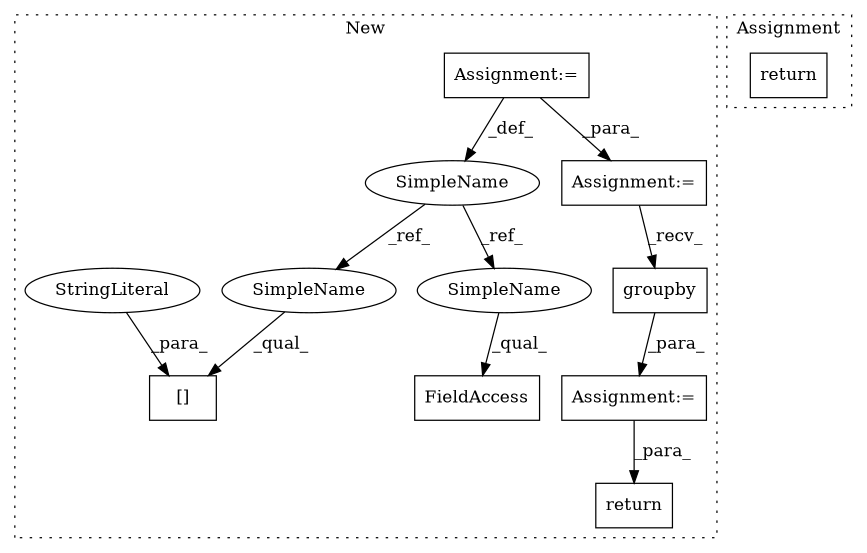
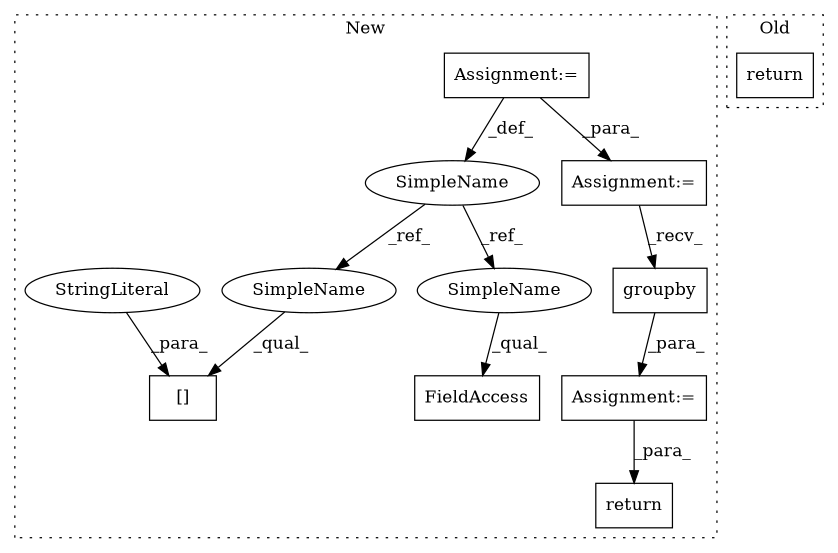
cluster "Assignment": label "Assignment" -> "Old"
